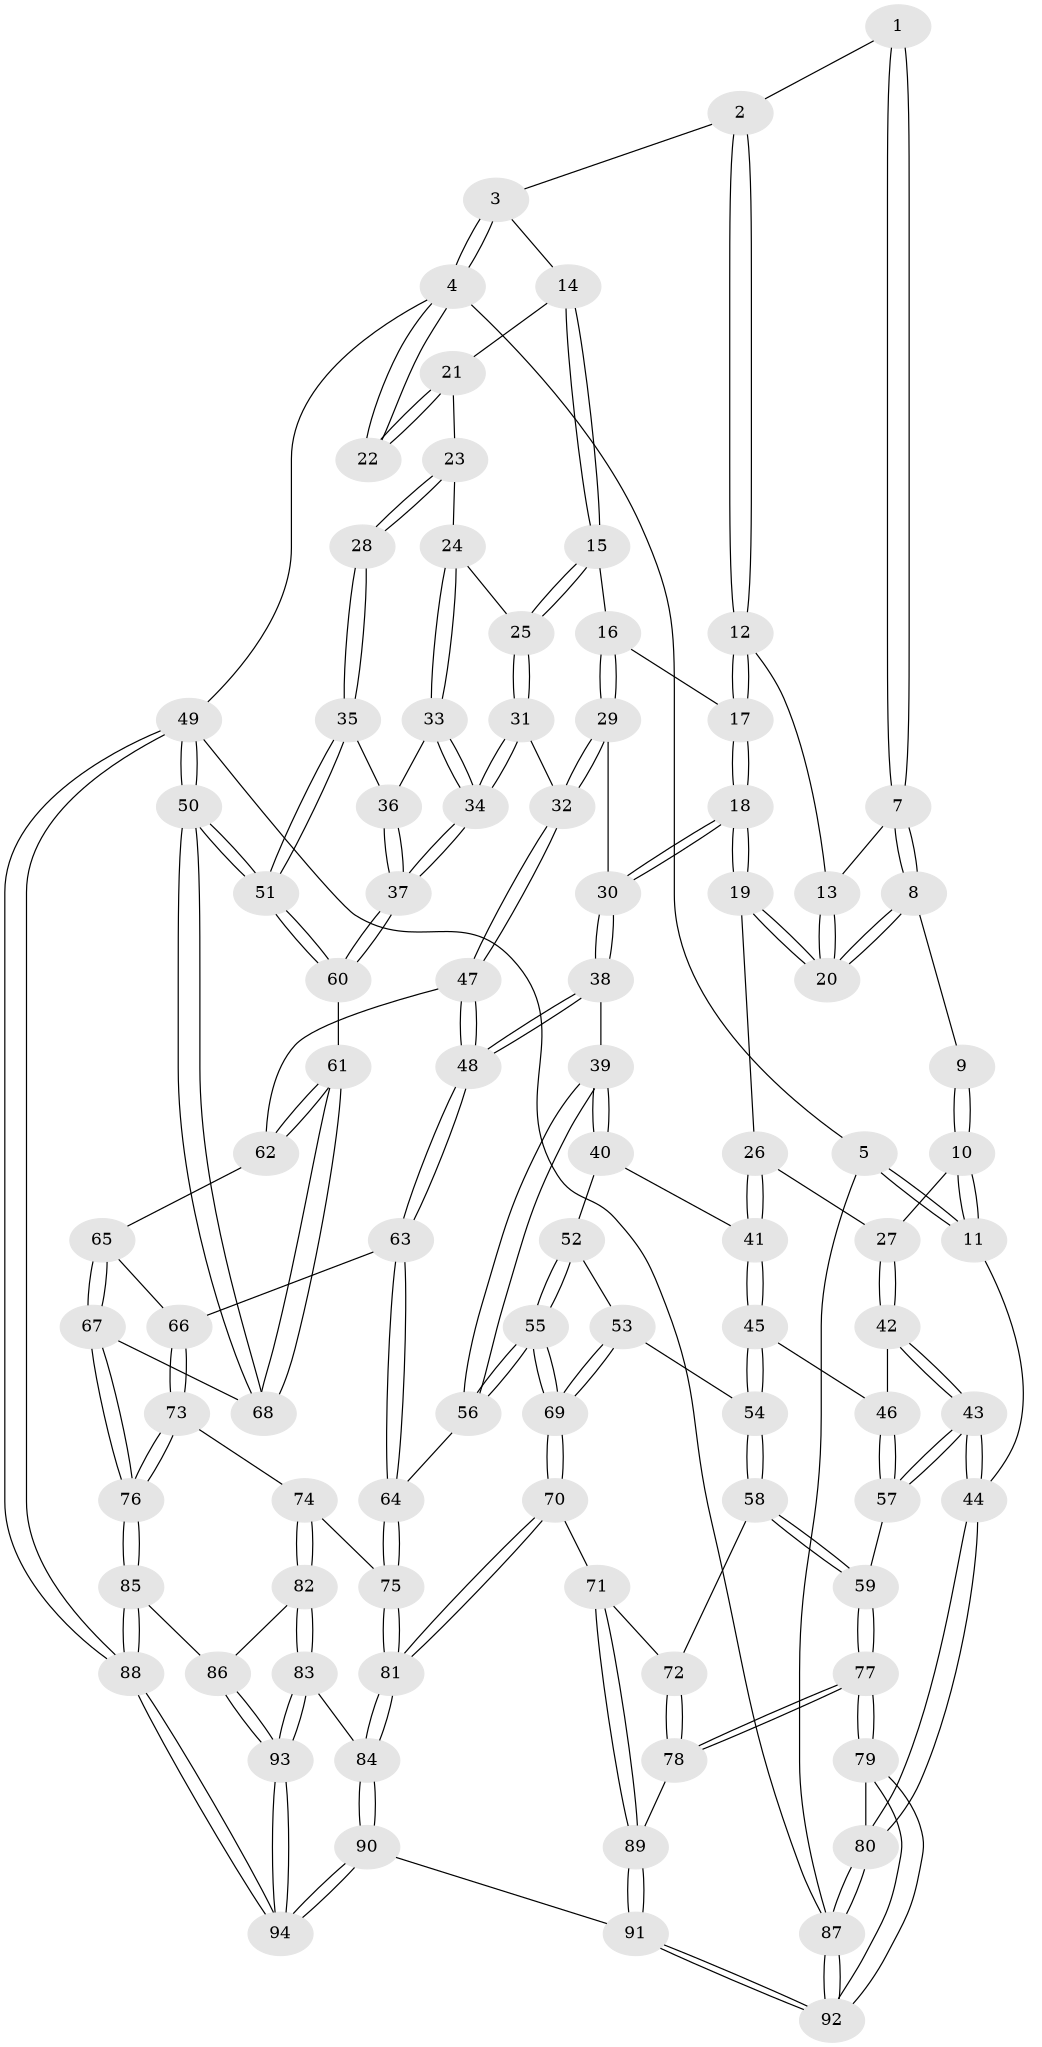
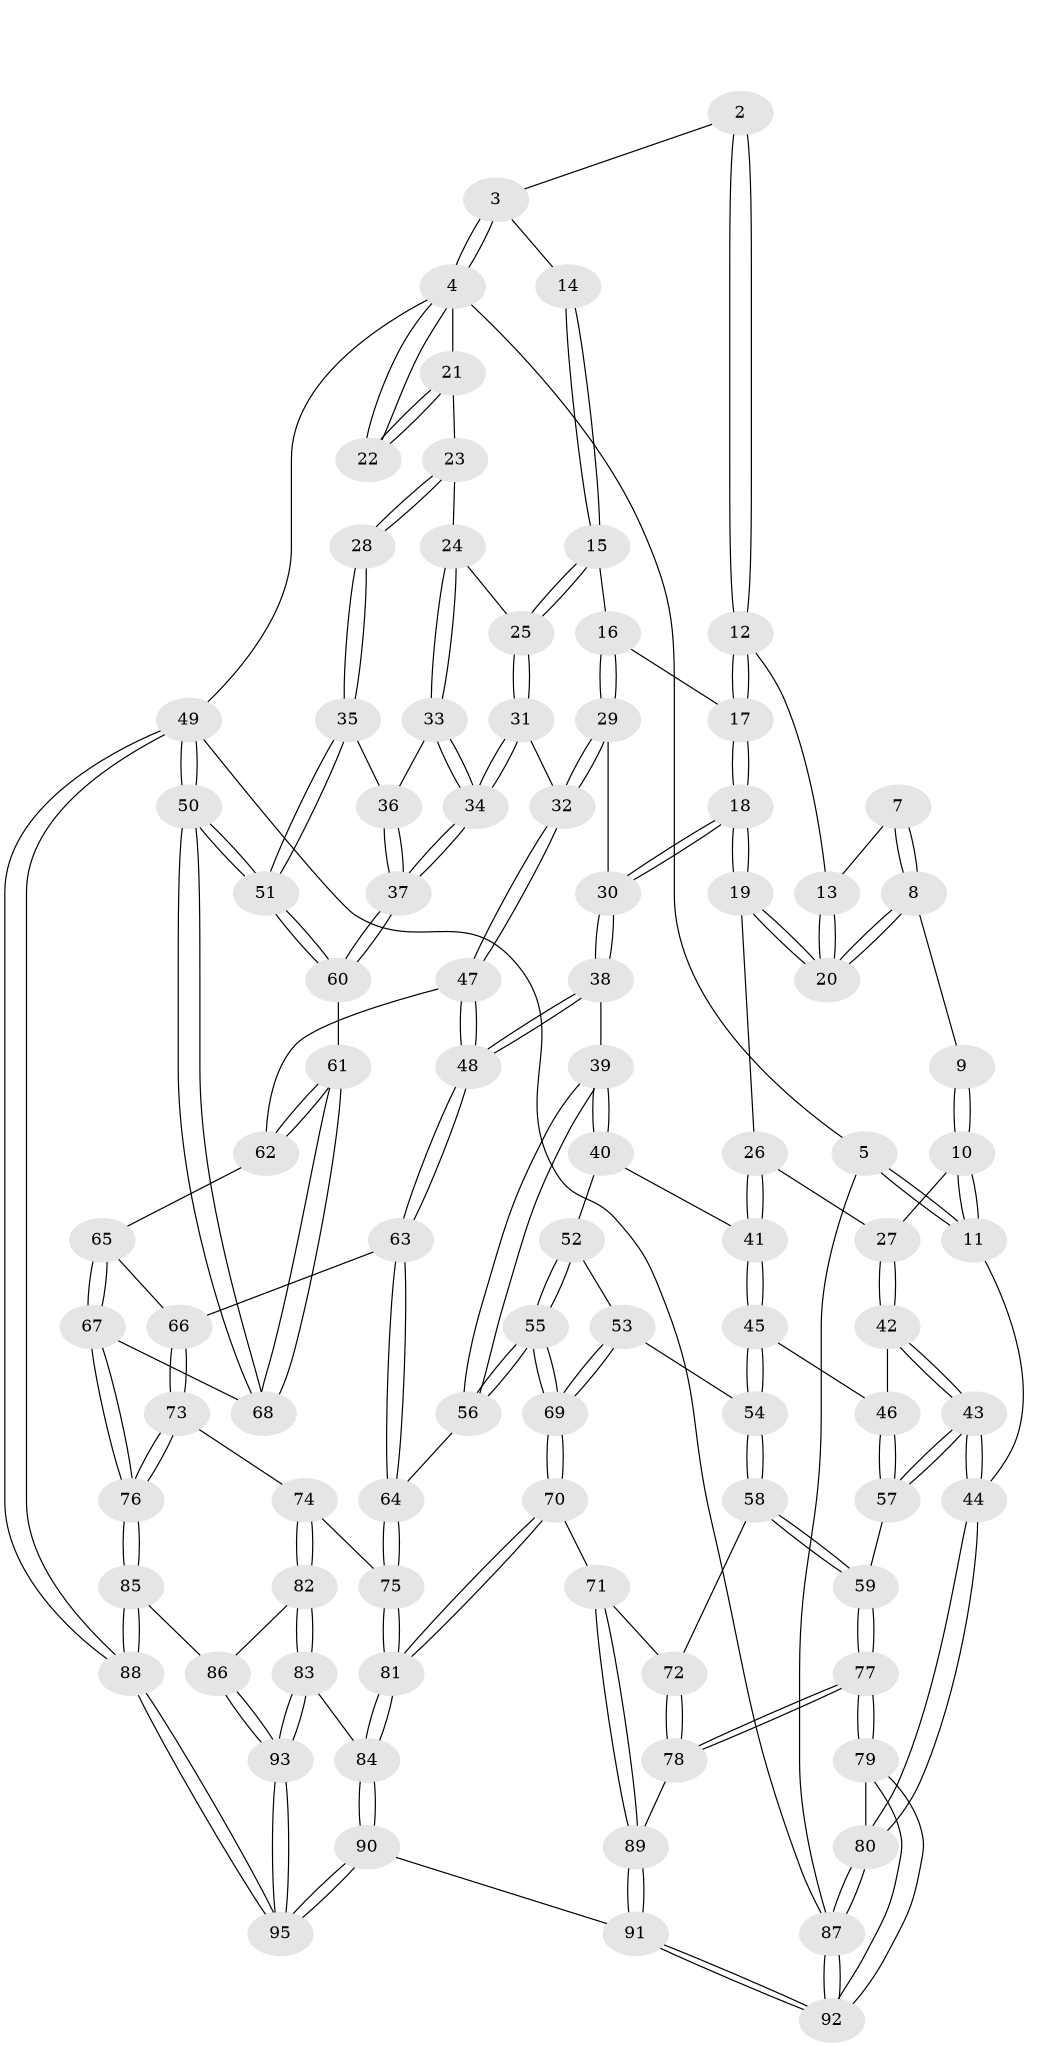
node "1": removed
edge "14" -- "21": now "4" -- "21"
node "94": label "94" -> "95"
